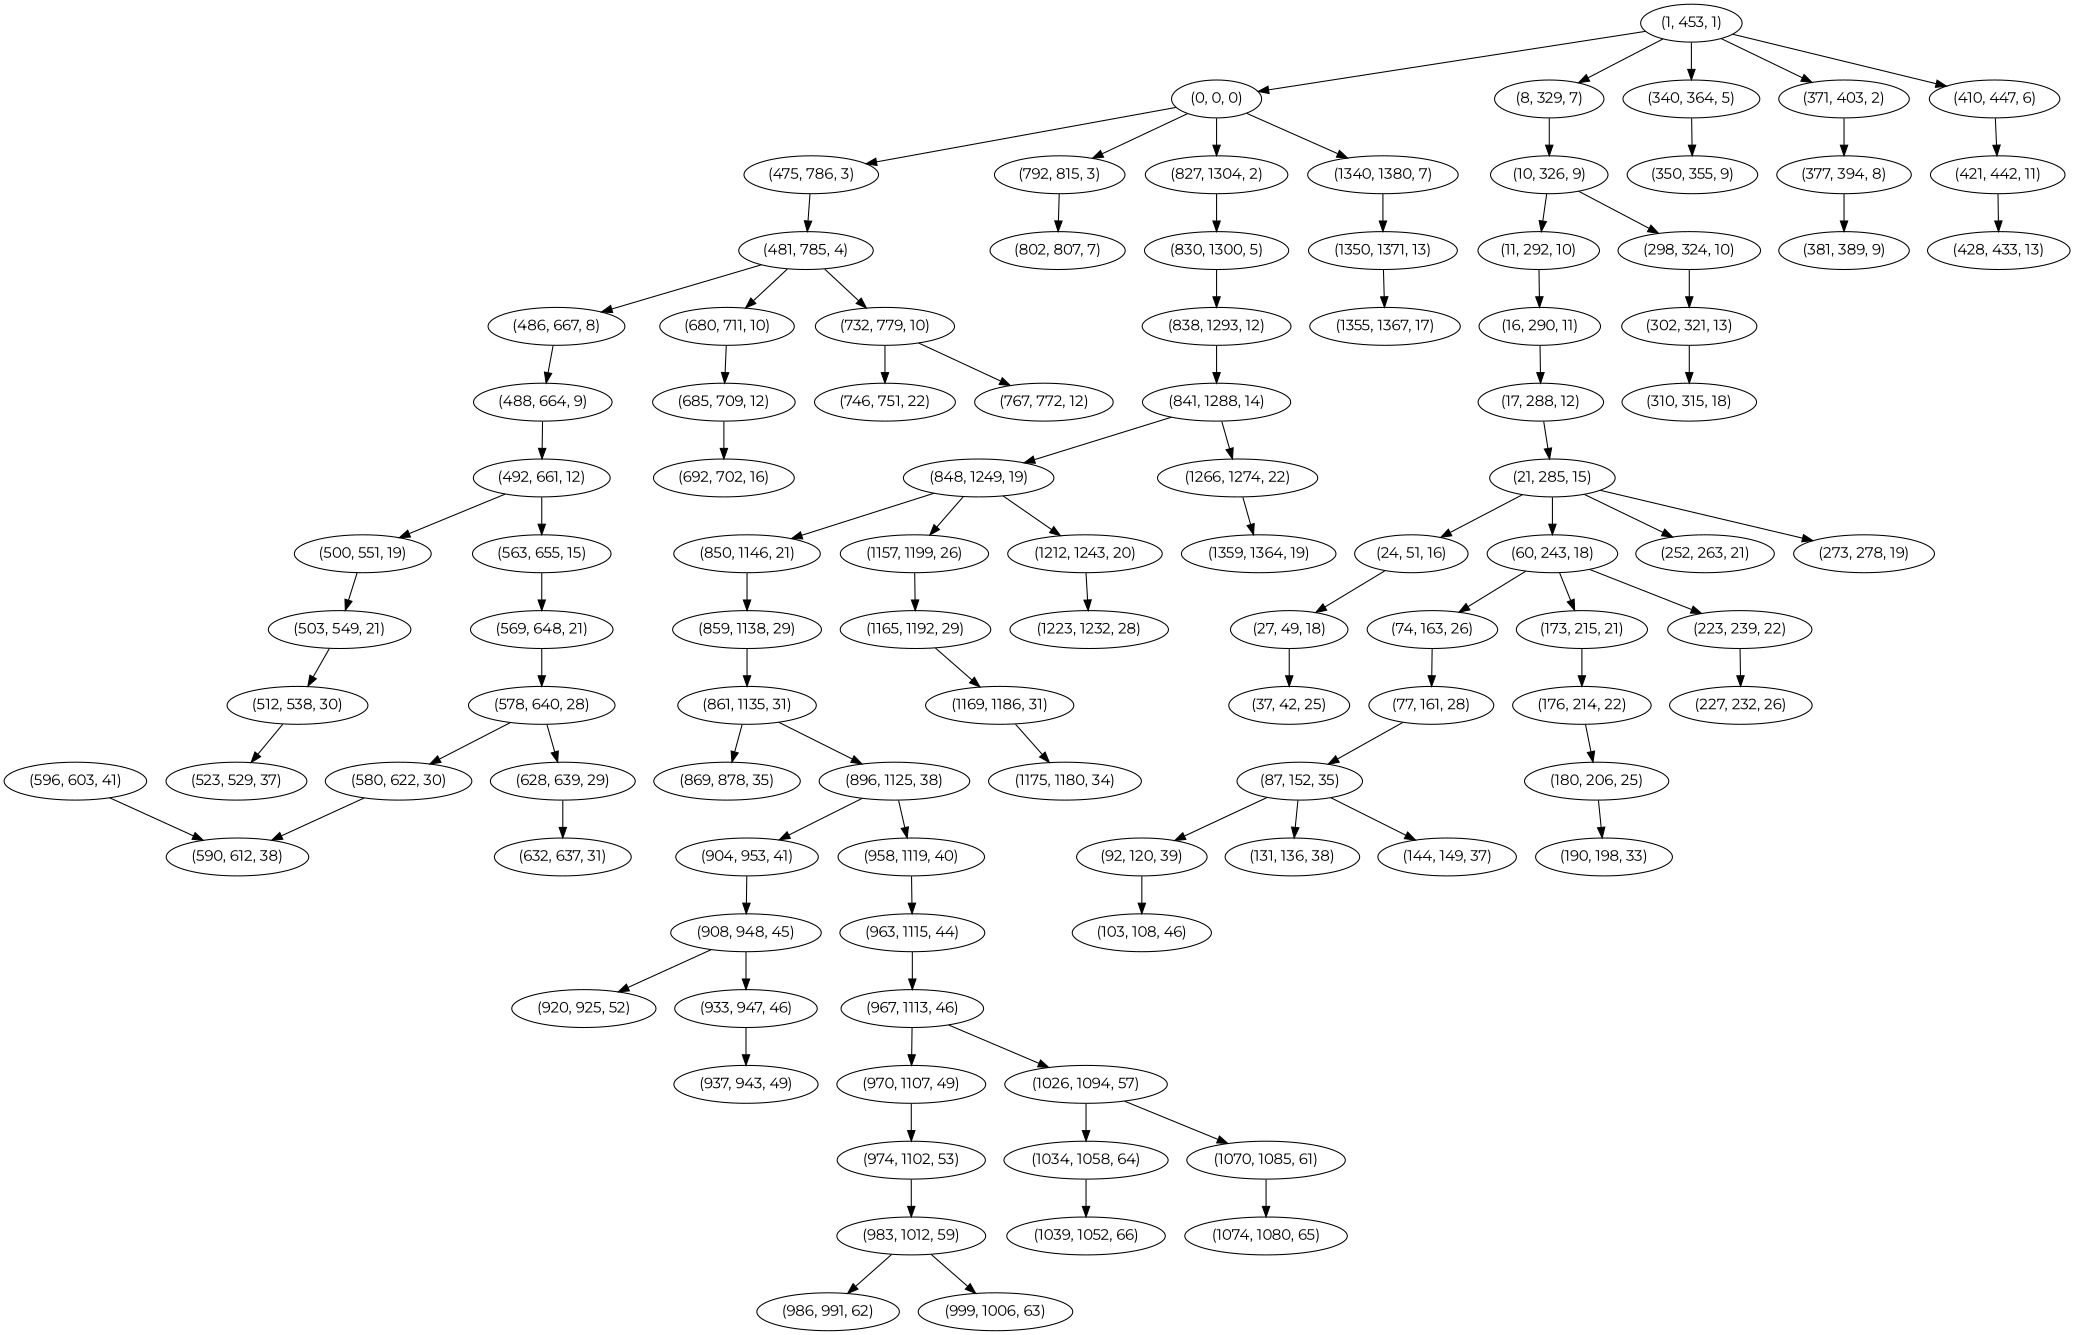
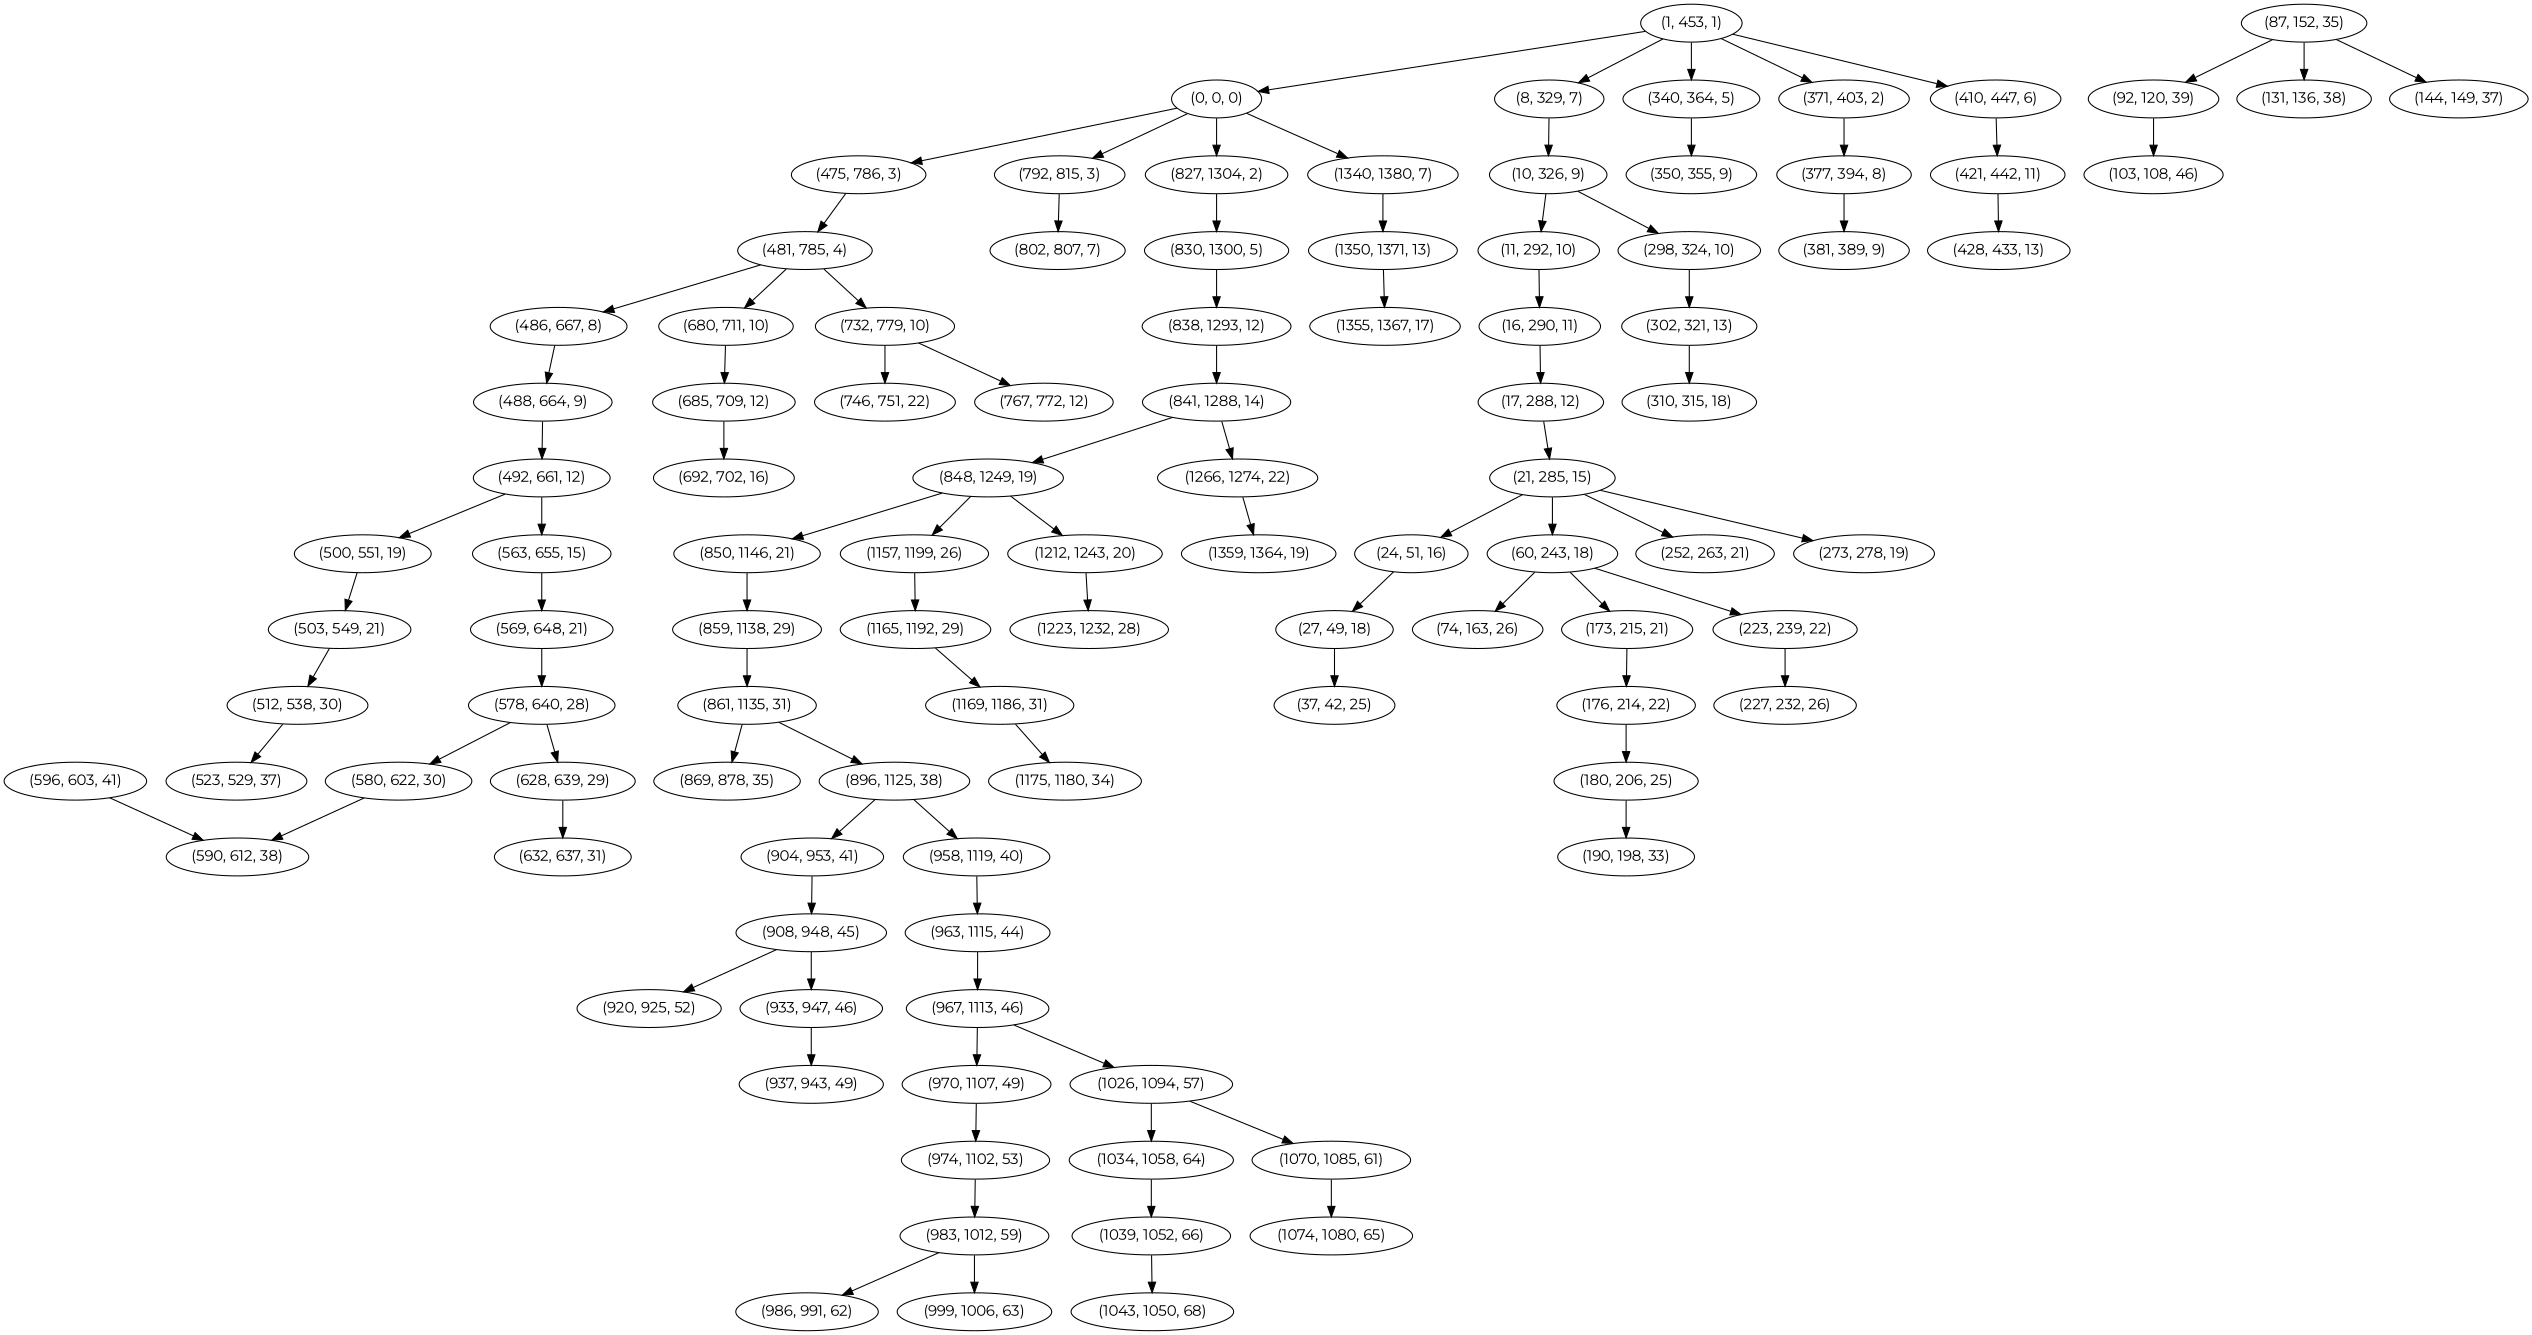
node "(77, 161, 28)": removed
node "(1043, 1050, 68)": added
